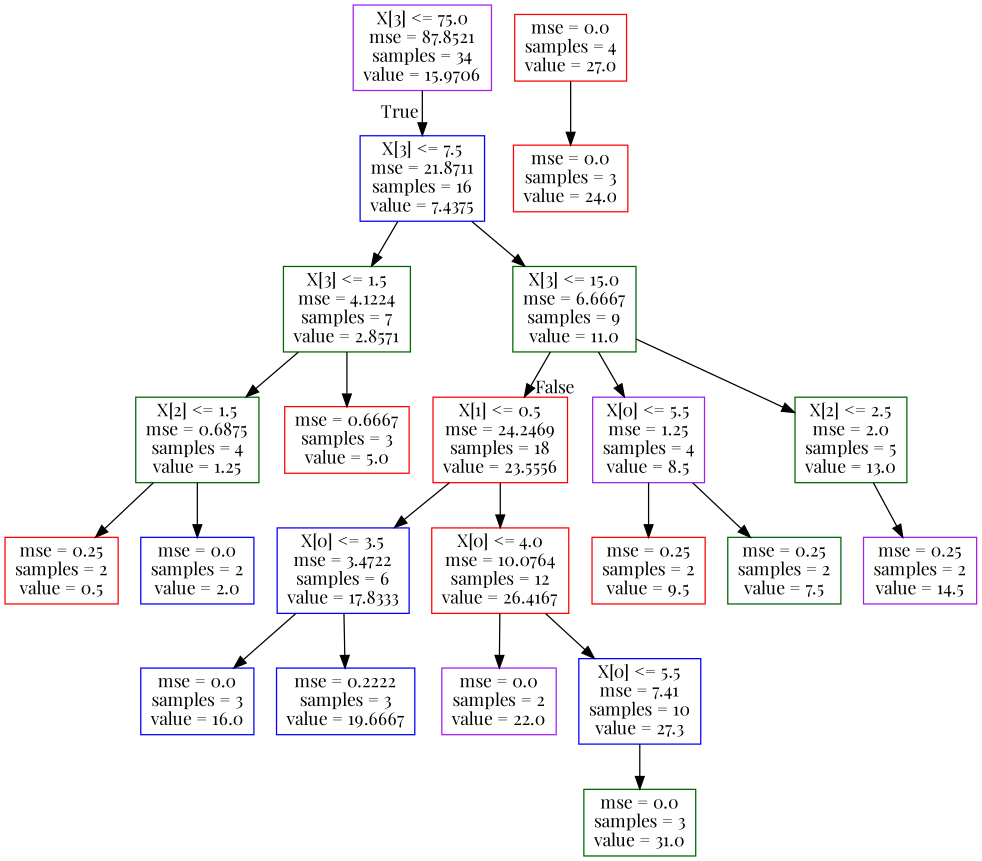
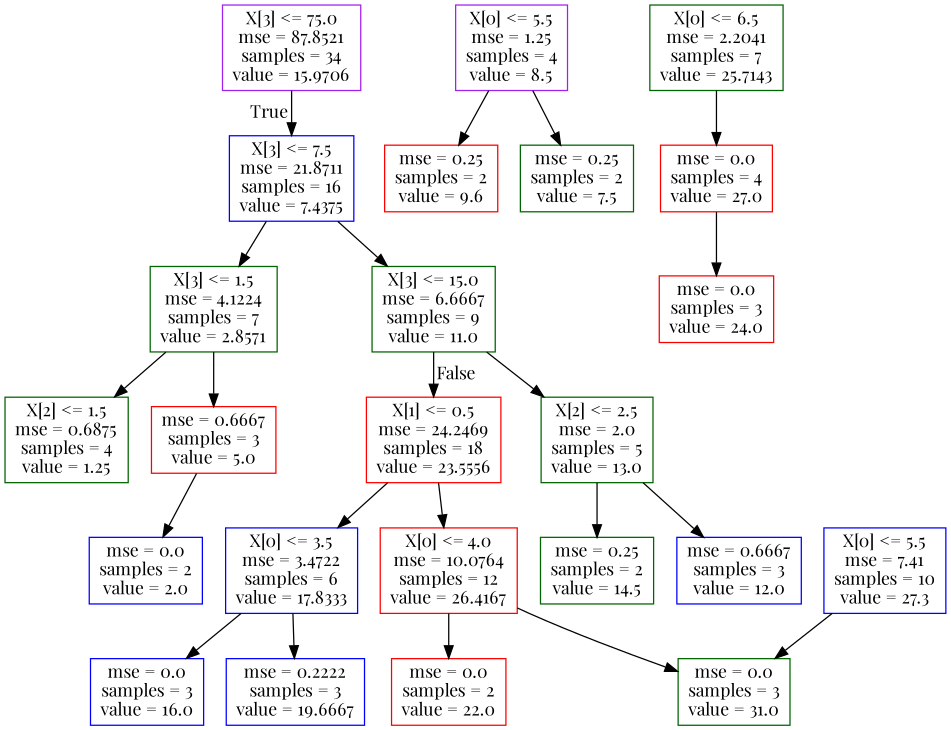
node "X[0] <= 6.5 mse = 2.2041 samples = 7 value = 25.7143": added
edge "X[3] <= 15.0 mse = 6.6667 samples = 9 value = 11.0" -> "X[0] <= 5.5 mse = 1.25 samples = 4 value = 8.5": removed
edge "X[2] <= 1.5 mse = 0.6875 samples = 4 value = 1.25" -> "mse = 0.0 samples = 2 value = 2.0": now "mse = 0.6667 samples = 3 value = 5.0" -> "mse = 0.0 samples = 2 value = 2.0"
node "mse = 0.25 samples = 2 value = 0.5": removed
node "mse = 0.25 samples = 2 value = 9.5": label "mse = 0.25 samples = 2 value = 9.5" -> "mse = 0.25 samples = 2 value = 9.6"
node "mse = 0.6667 samples = 3 value = 12.0": added
node "mse = 0.25 samples = 2 value = 14.5": color purple -> darkgreen
edge "X[0] <= 4.0 mse = 10.0764 samples = 12 value = 26.4167" -> "X[0] <= 5.5 mse = 7.41 samples = 10 value = 27.3": now "X[0] <= 4.0 mse = 10.0764 samples = 12 value = 26.4167" -> "mse = 0.0 samples = 3 value = 31.0"
node "mse = 0.0 samples = 2 value = 22.0": color purple -> red
